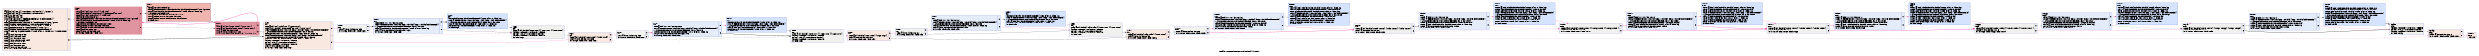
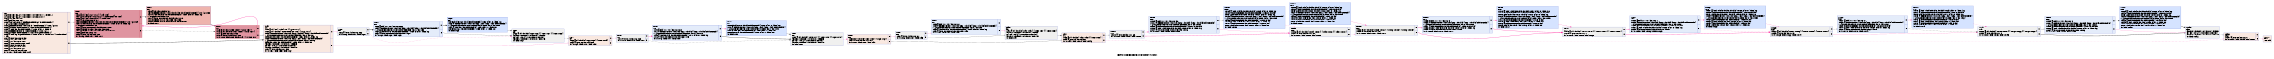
node "%92:": removed
node "%118:": removed
node "%150:": text "br i1 %155, label %156, label %163" -> "br i1 %155, label %156, bitcast %163"
